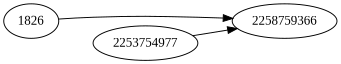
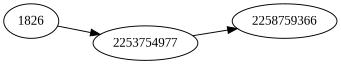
edge "1826" -> "2258759366": now "1826" -> "2253754977"
